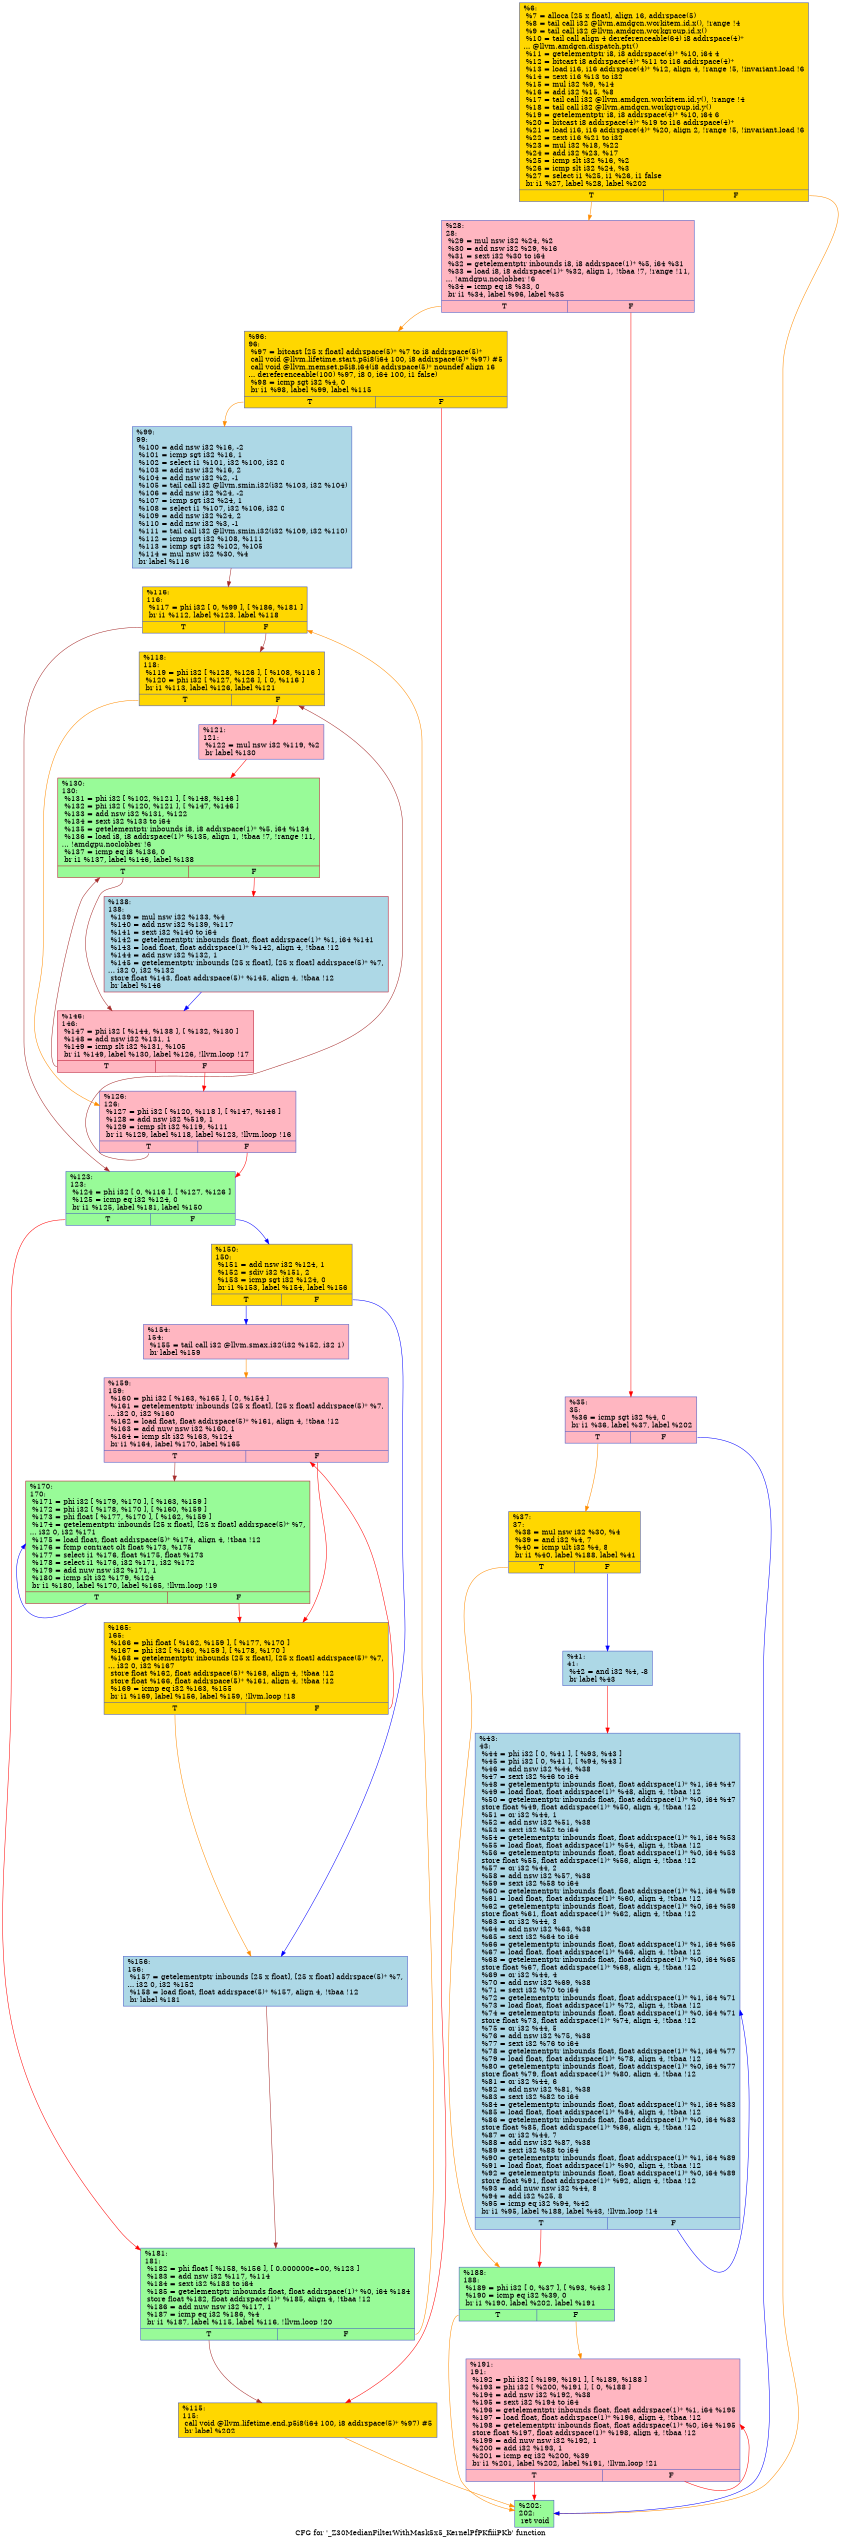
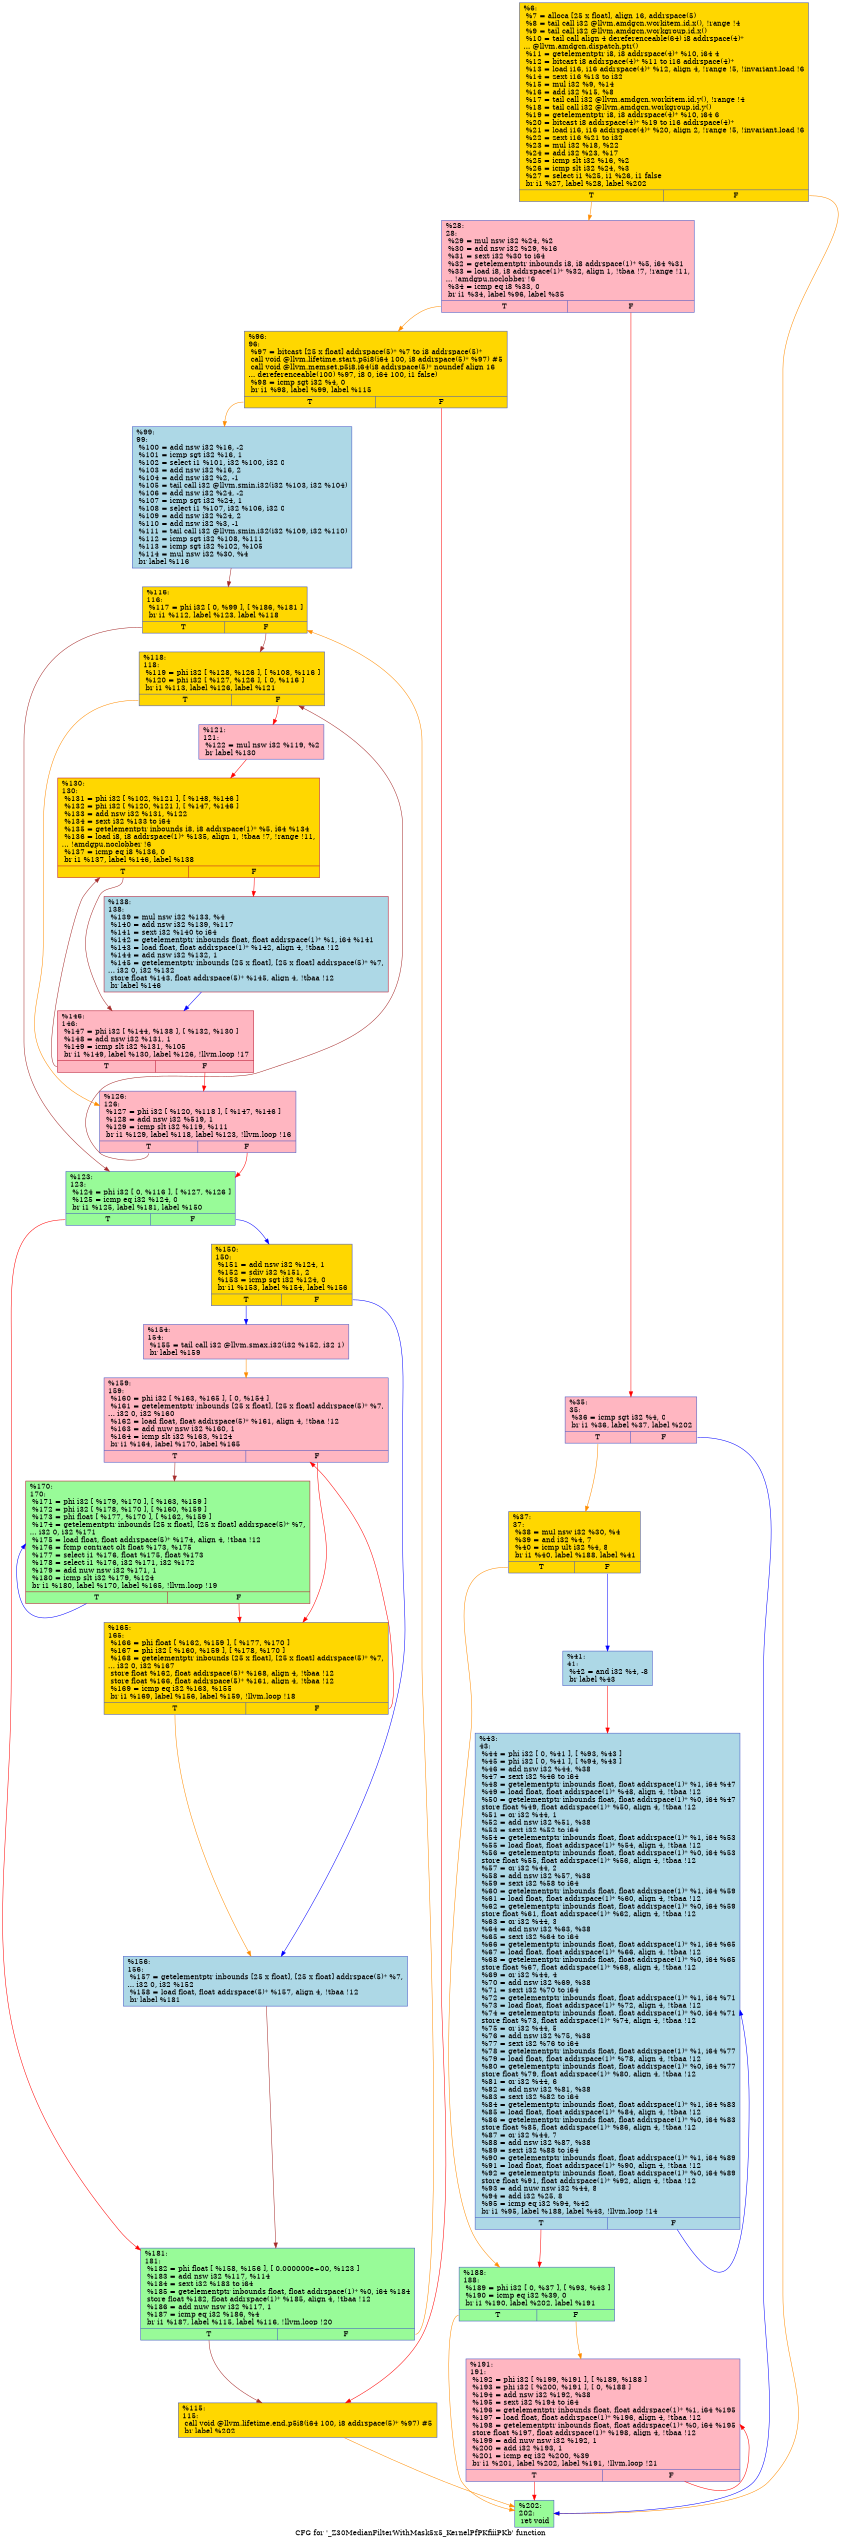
node "%130:": fillcolor palegreen -> gold
